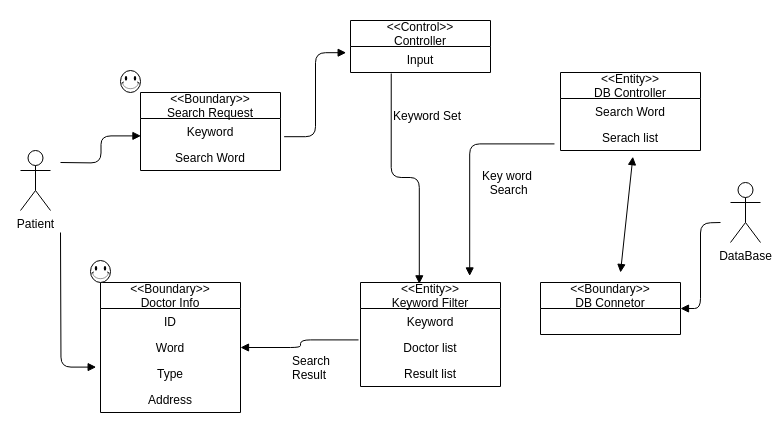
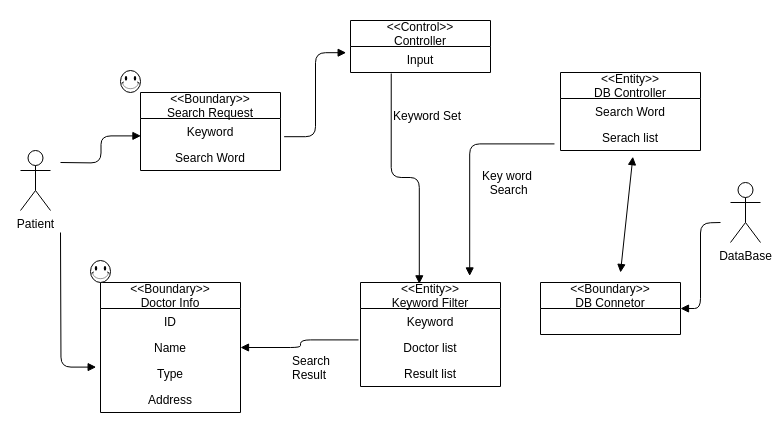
node "Word": label "Word" -> "Name"
